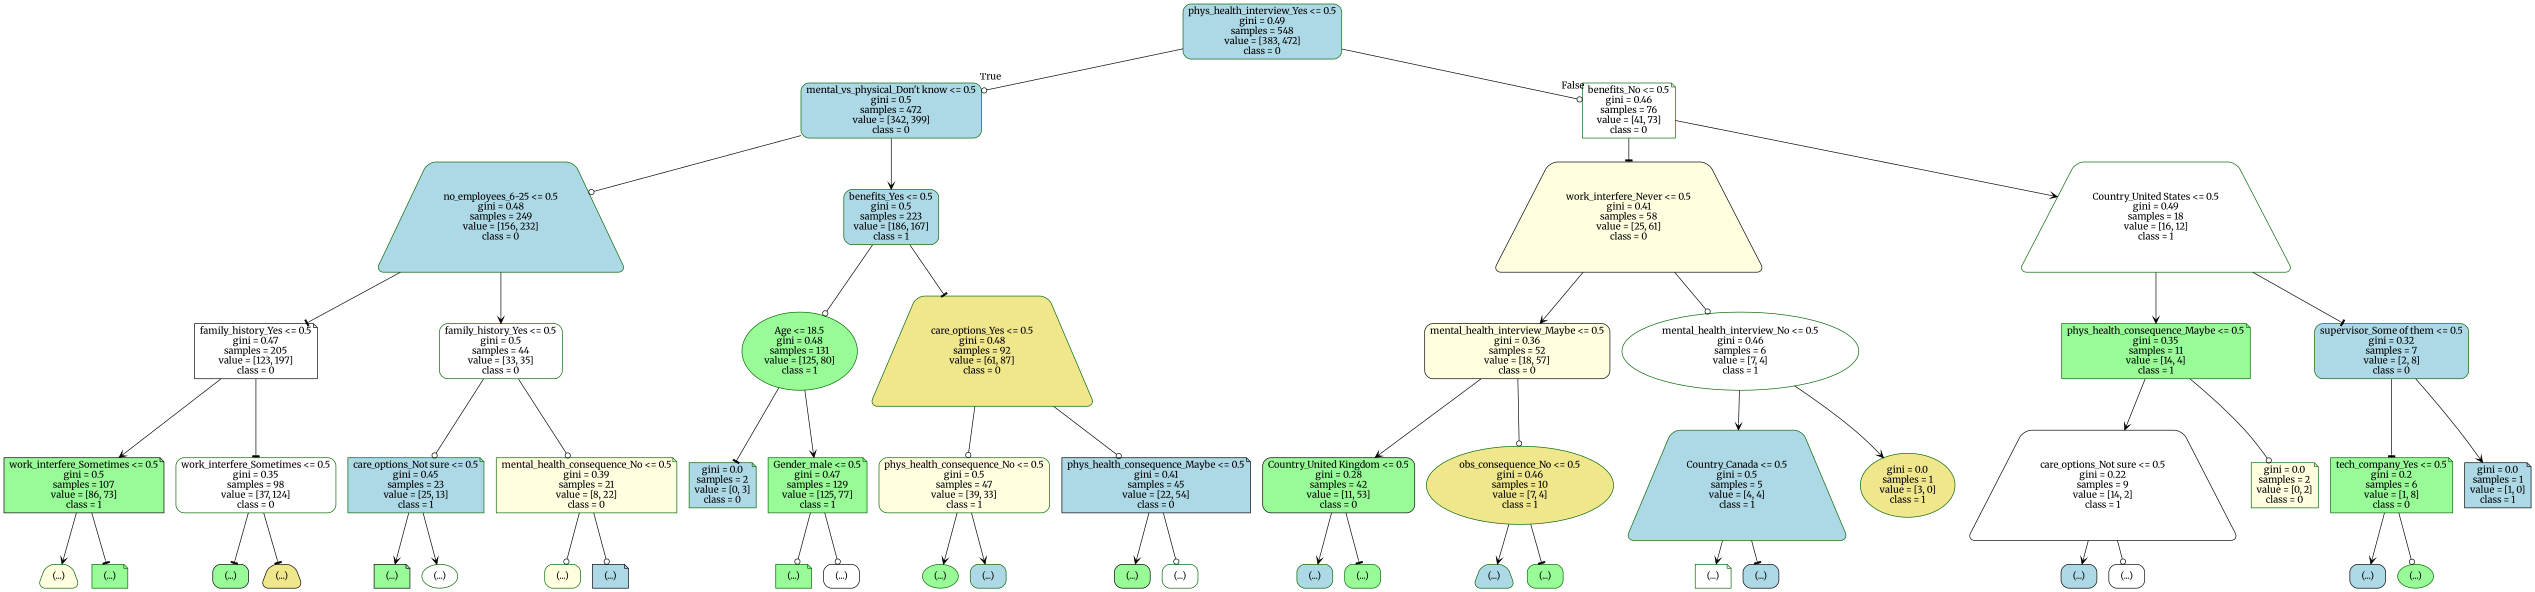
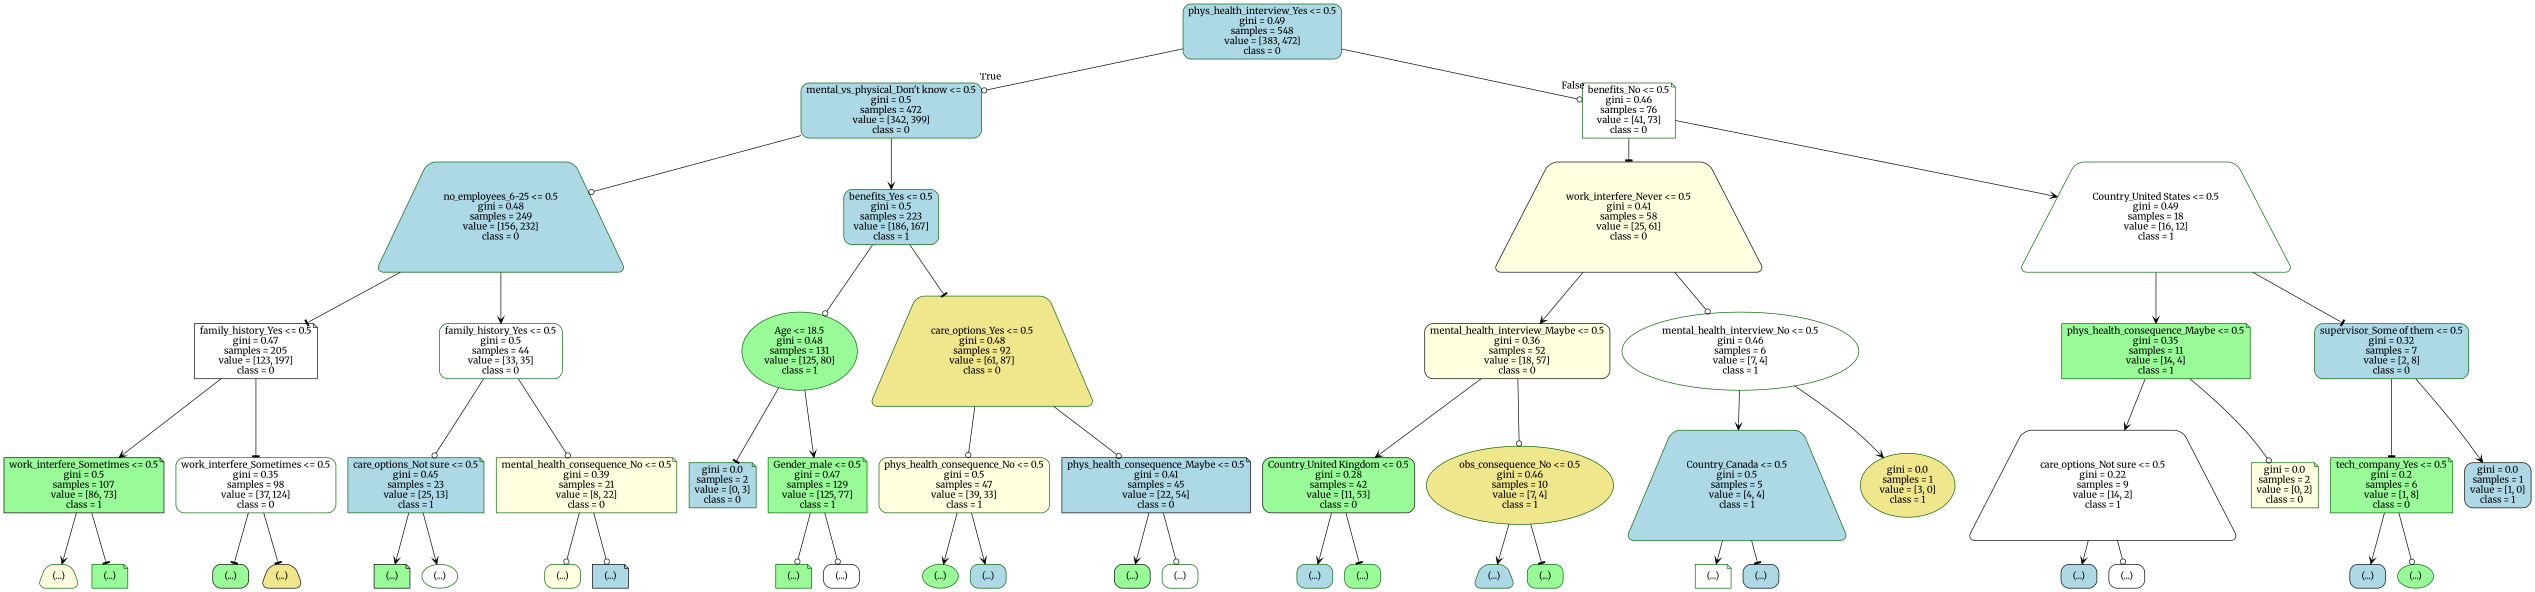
node "gini = 0.0 samples = 1 value = [1, 0] class = 1": shape note -> box
